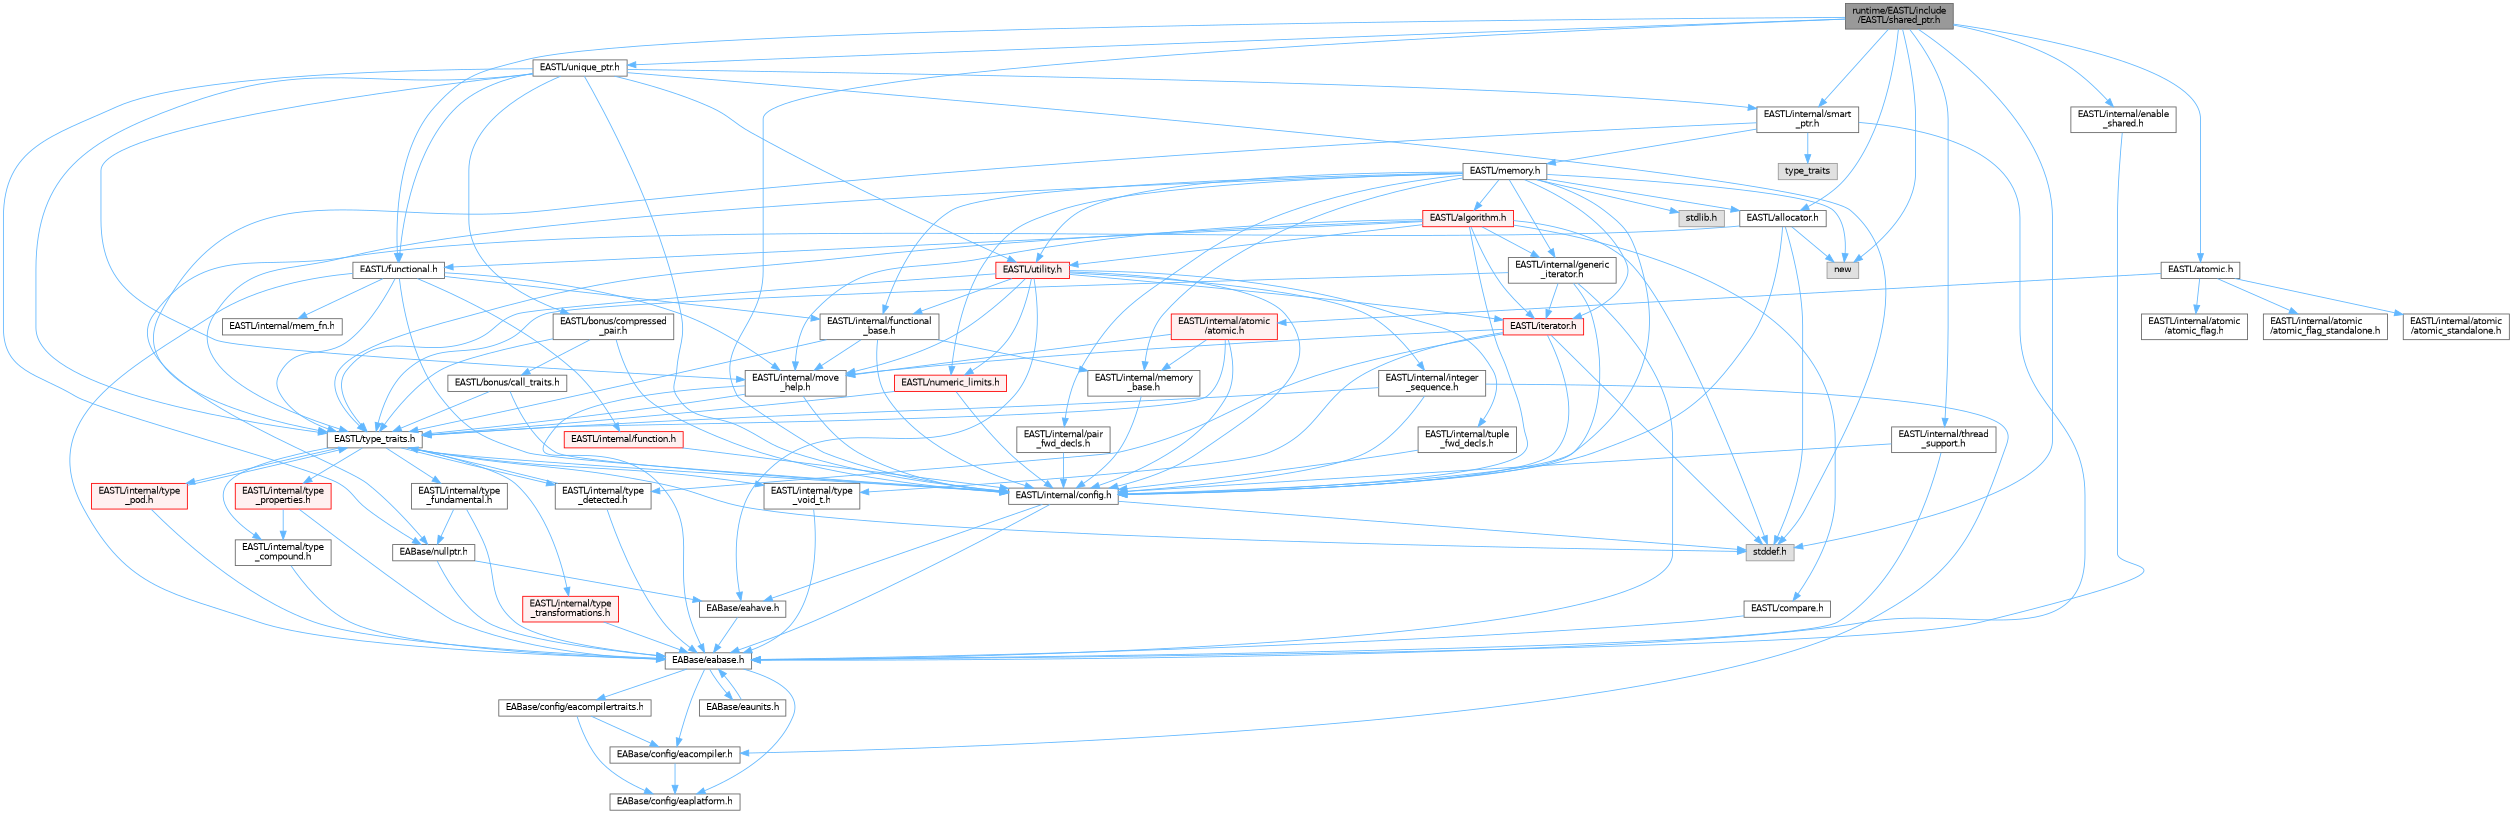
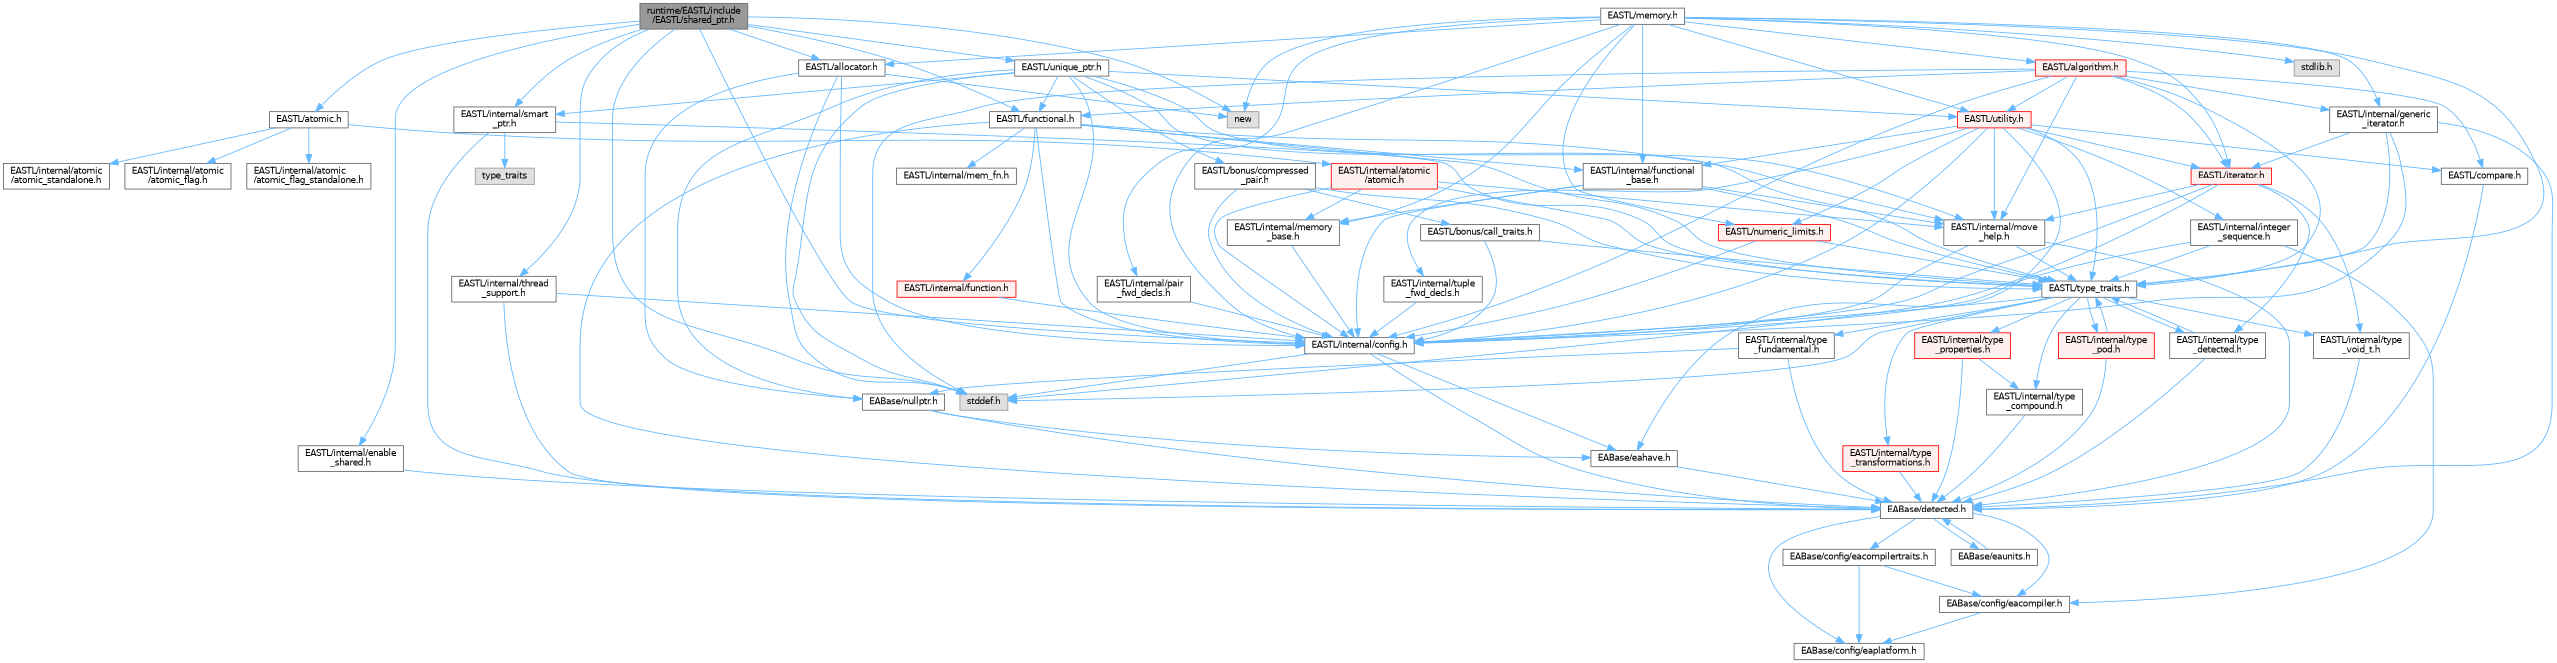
edge "EASTL/internal/smart _ptr.h" -> "EASTL/memory.h": removed
edge "EASTL/utility.h" -> "EASTL/compare.h": added
node "EABase/eabase.h": label "EABase/eabase.h" -> "EABase/detected.h"
